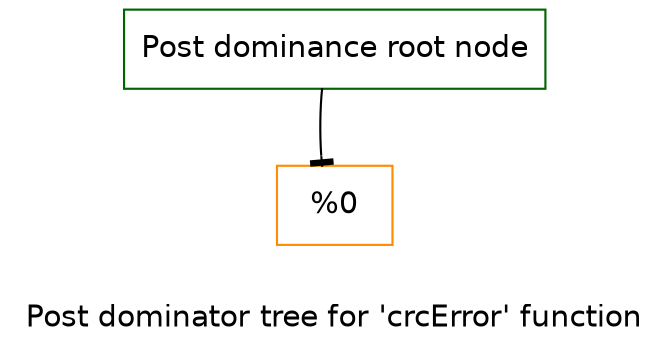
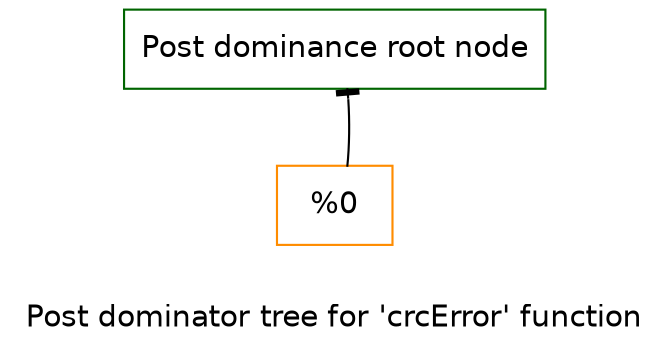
edge "Post dominance root node" -> "%0": reversed
